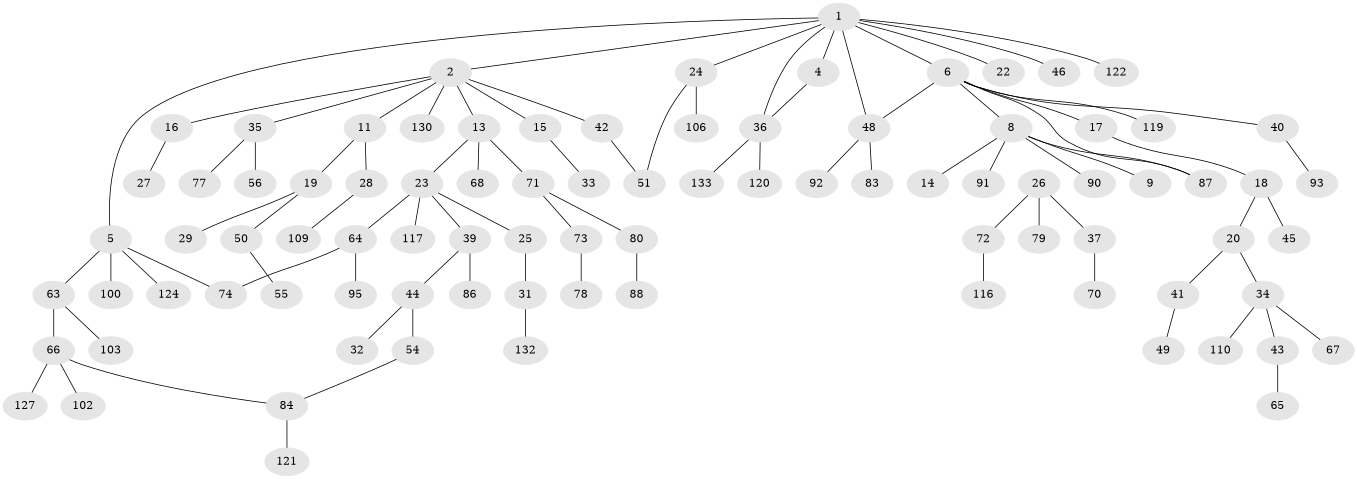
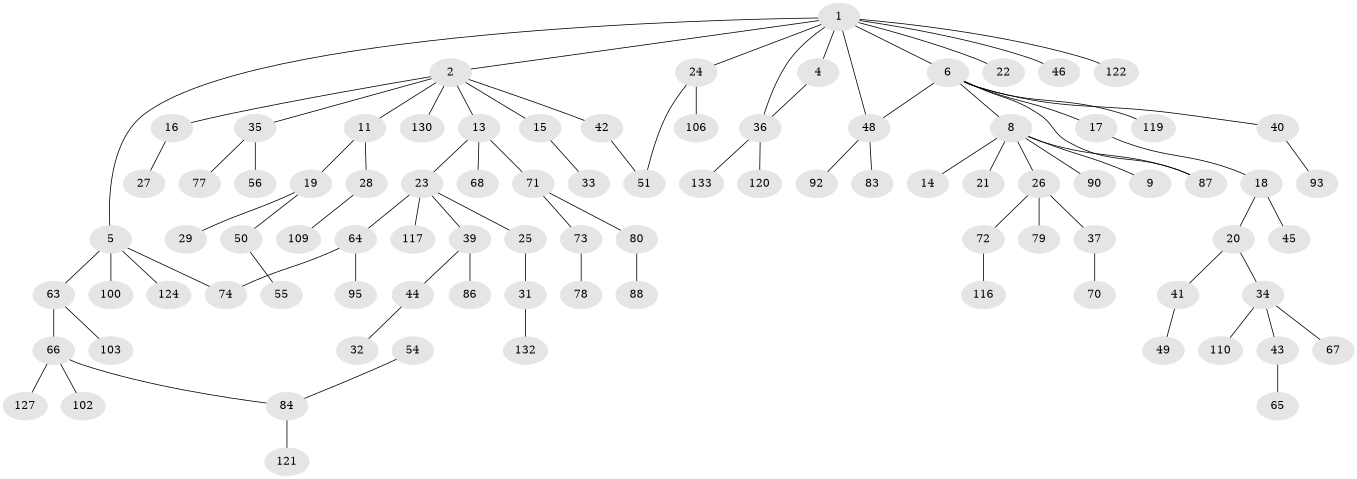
edge "8" -- "26": added
node "91": label "91" -> "21"
edge "44" -- "54": removed
